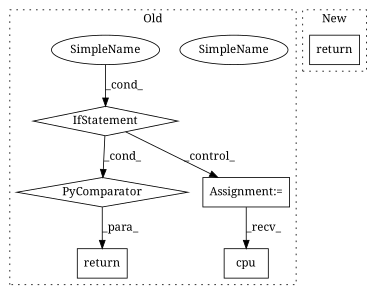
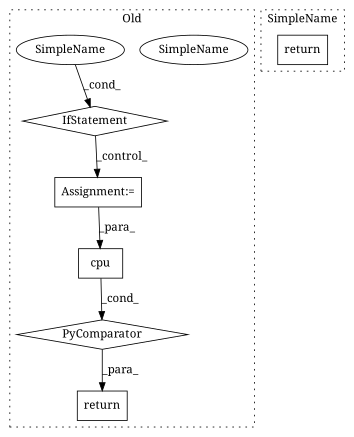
cluster "New": label "New" -> "SimpleName"
edge "IfStatement" -> "PyComparator": now "cpu" -> "PyComparator"
edge "Assignment:=" -> "cpu": label "_recv_" -> "_para_"
